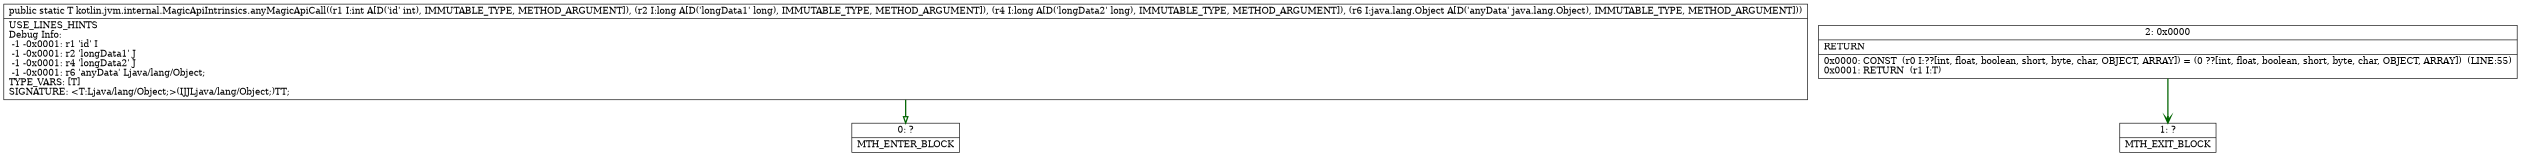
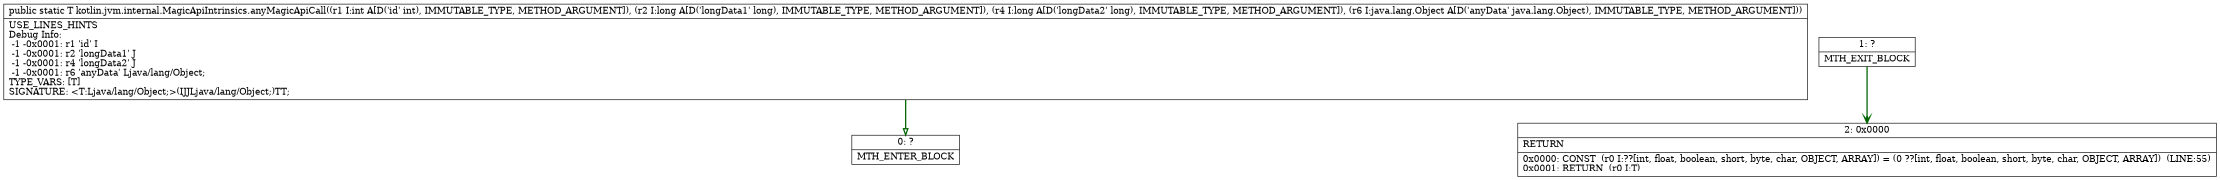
node "2: 0x0000": text "0x0001: RETURN  (r1 I:T)" -> "0x0001: RETURN  (r0 I:T)"
edge "2: 0x0000" -> "1: ?": reversed
